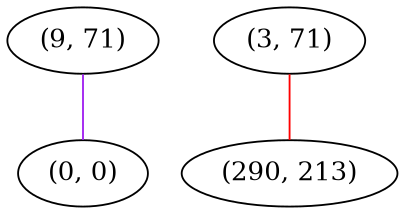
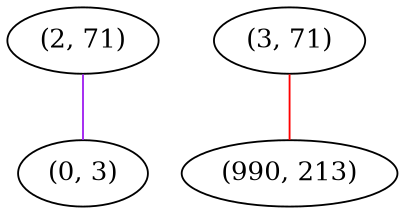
node "(9, 71)": label "(9, 71)" -> "(2, 71)"
node "(0, 0)": label "(0, 0)" -> "(0, 3)"
node "(290, 213)": label "(290, 213)" -> "(990, 213)"
